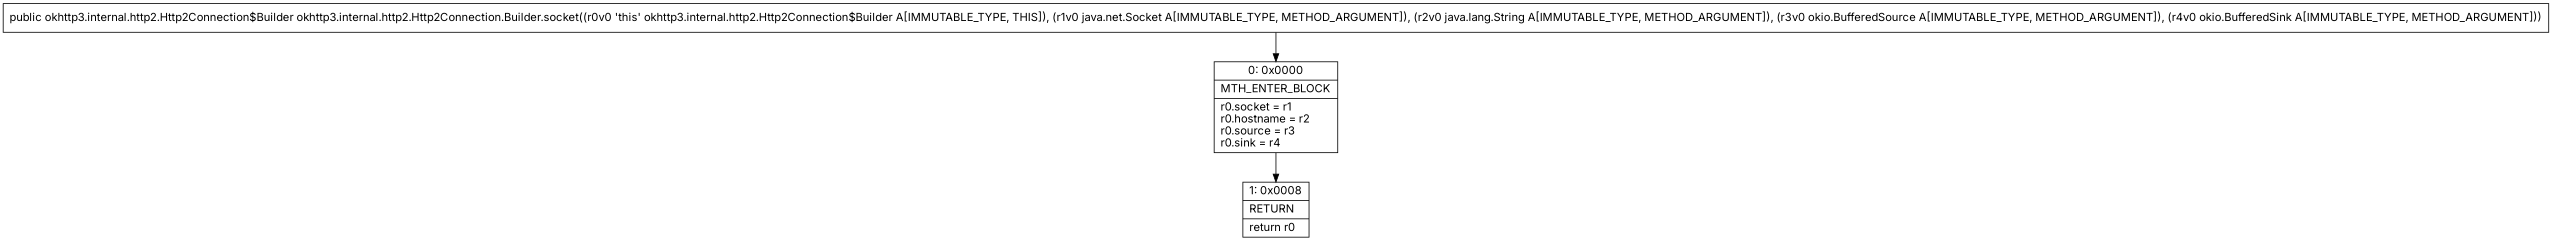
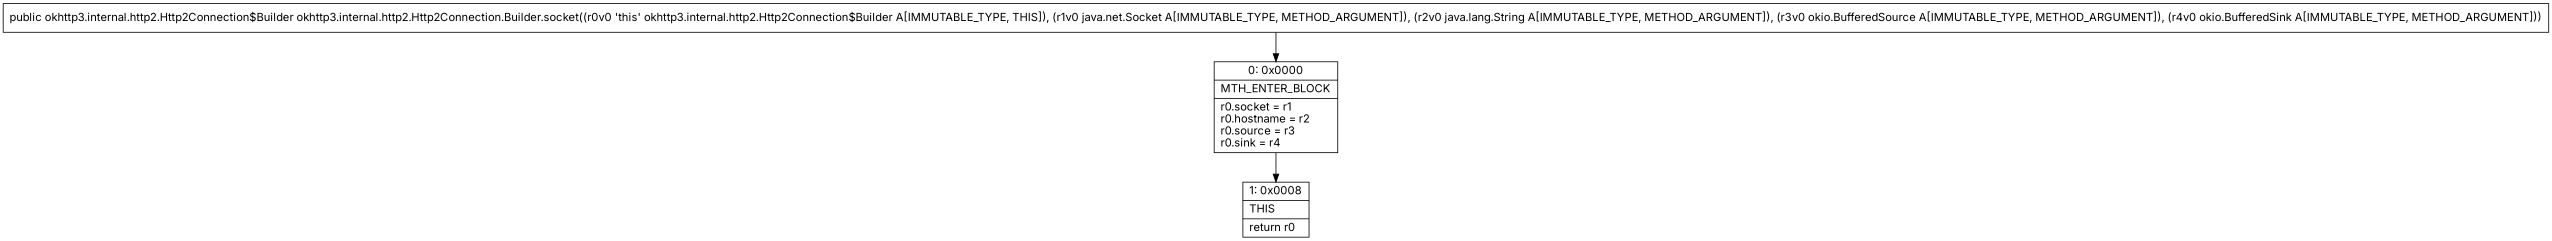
node "1: 0x0008": text "RETURN" -> "THIS"
